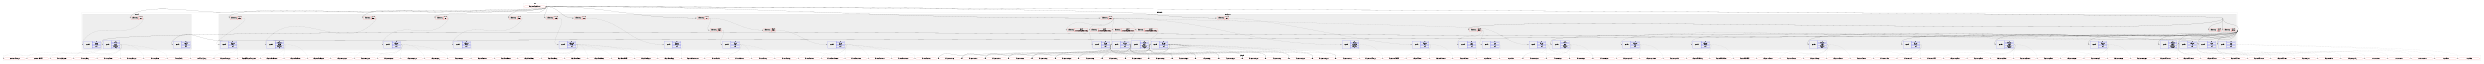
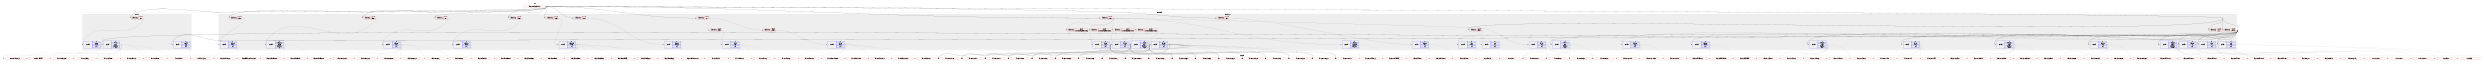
node "dev-lang/glu-3.5.5": label "dev-lang/glu-3.5.5" -> "dev-lang/python-3.5.5"
